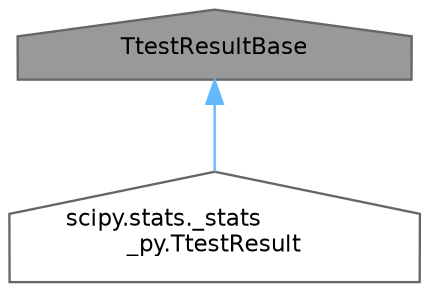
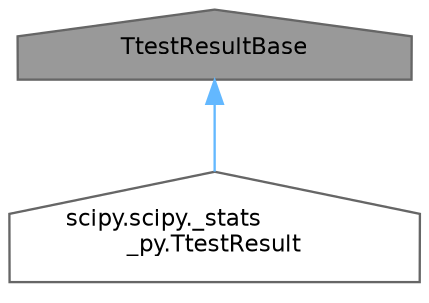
node "scipy.stats._stats _py.TtestResult": label "scipy.stats._stats _py.TtestResult" -> "scipy.scipy._stats _py.TtestResult"
